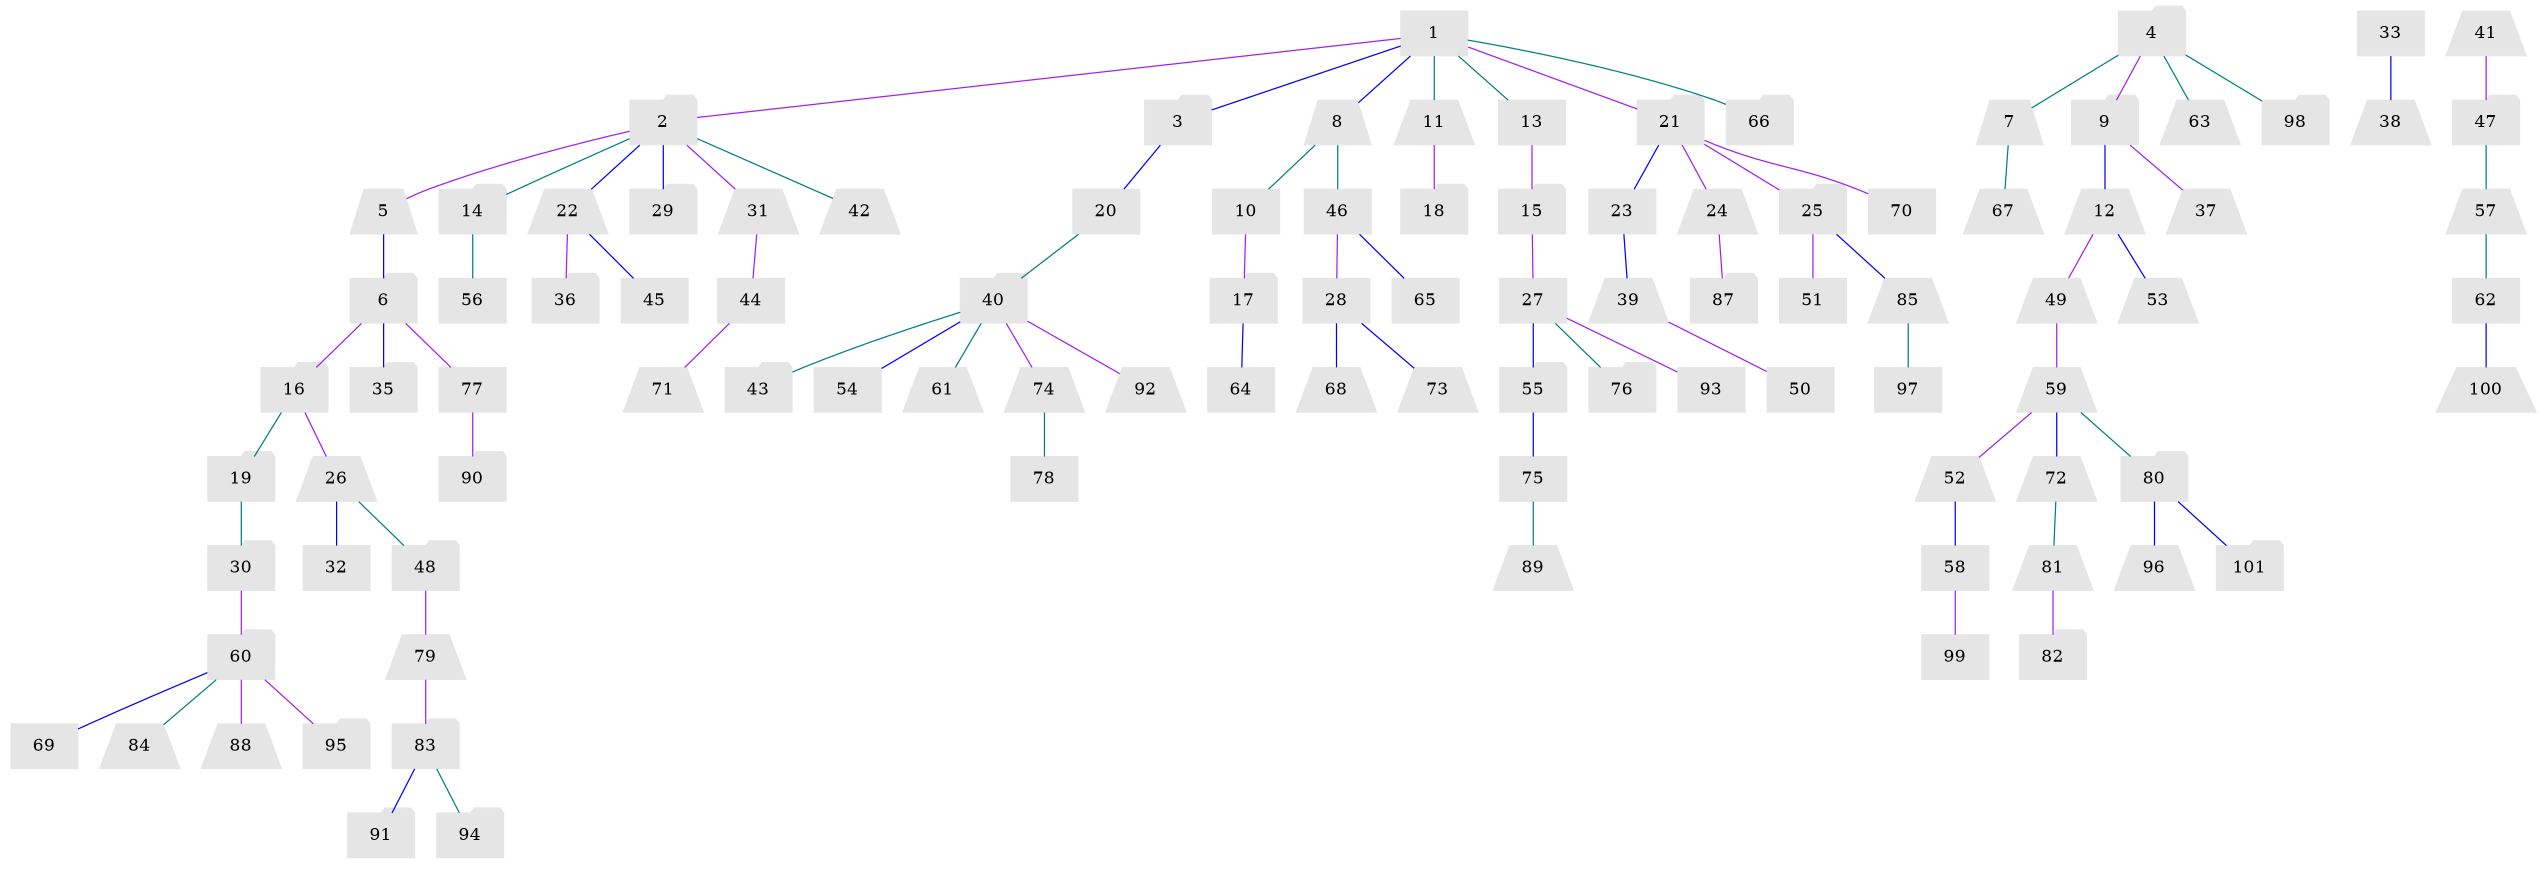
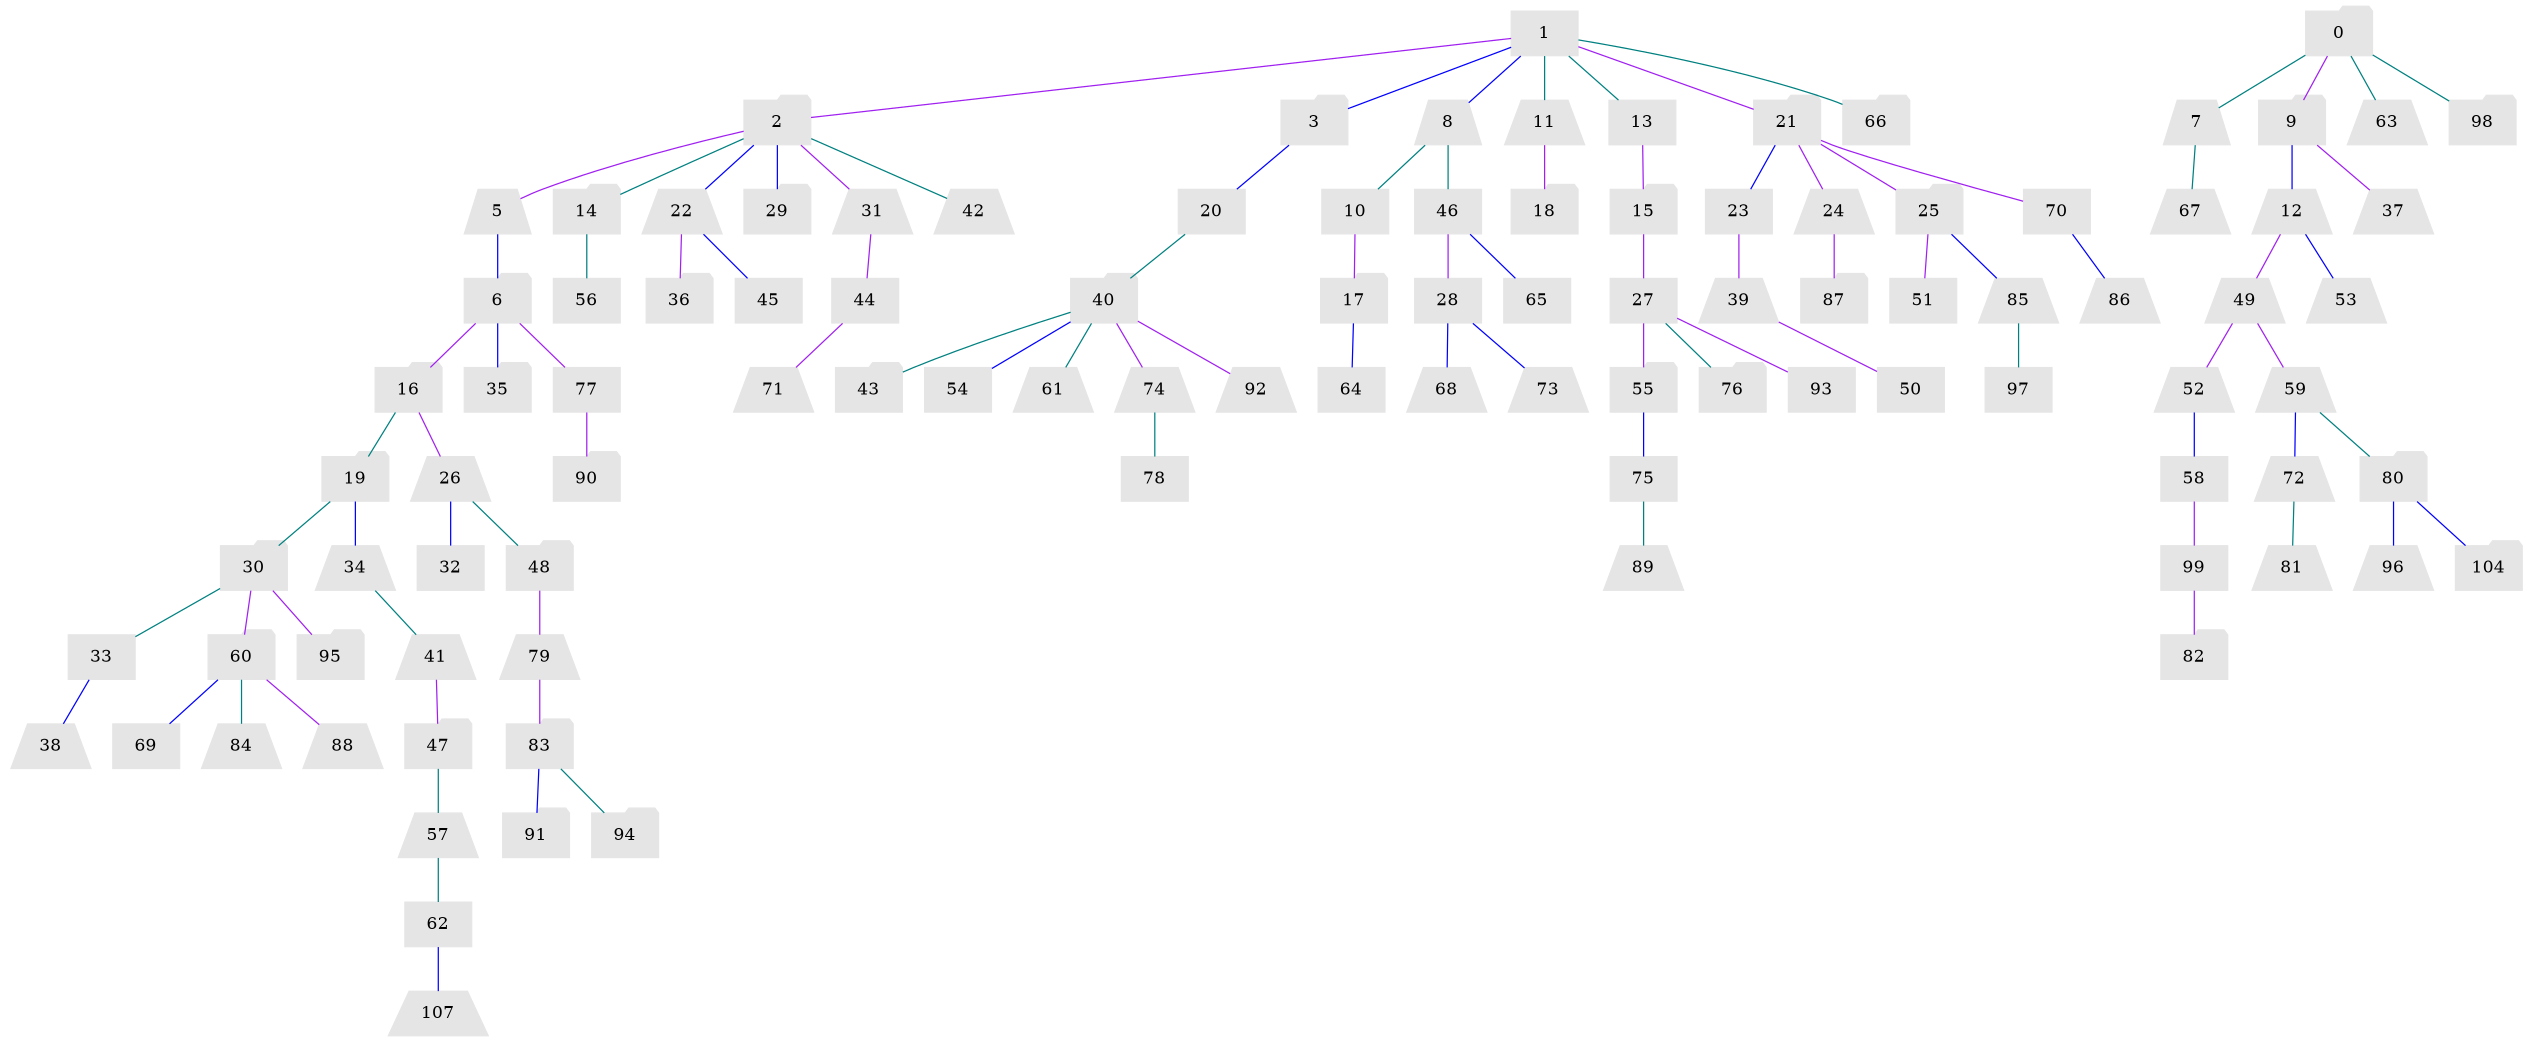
node "4": label "4" -> "0"
edge "23" -- "39": color blue -> purple
node "86": added
edge "27" -- "55": color blue -> purple
node "100": label "100" -> "107"
edge "59" -- "52": now "49" -- "52"
node "34": added
node "101": label "101" -> "104"
edge "30" -- "33": added
edge "81" -- "82": now "99" -- "82"
edge "60" -- "95": now "30" -- "95"
